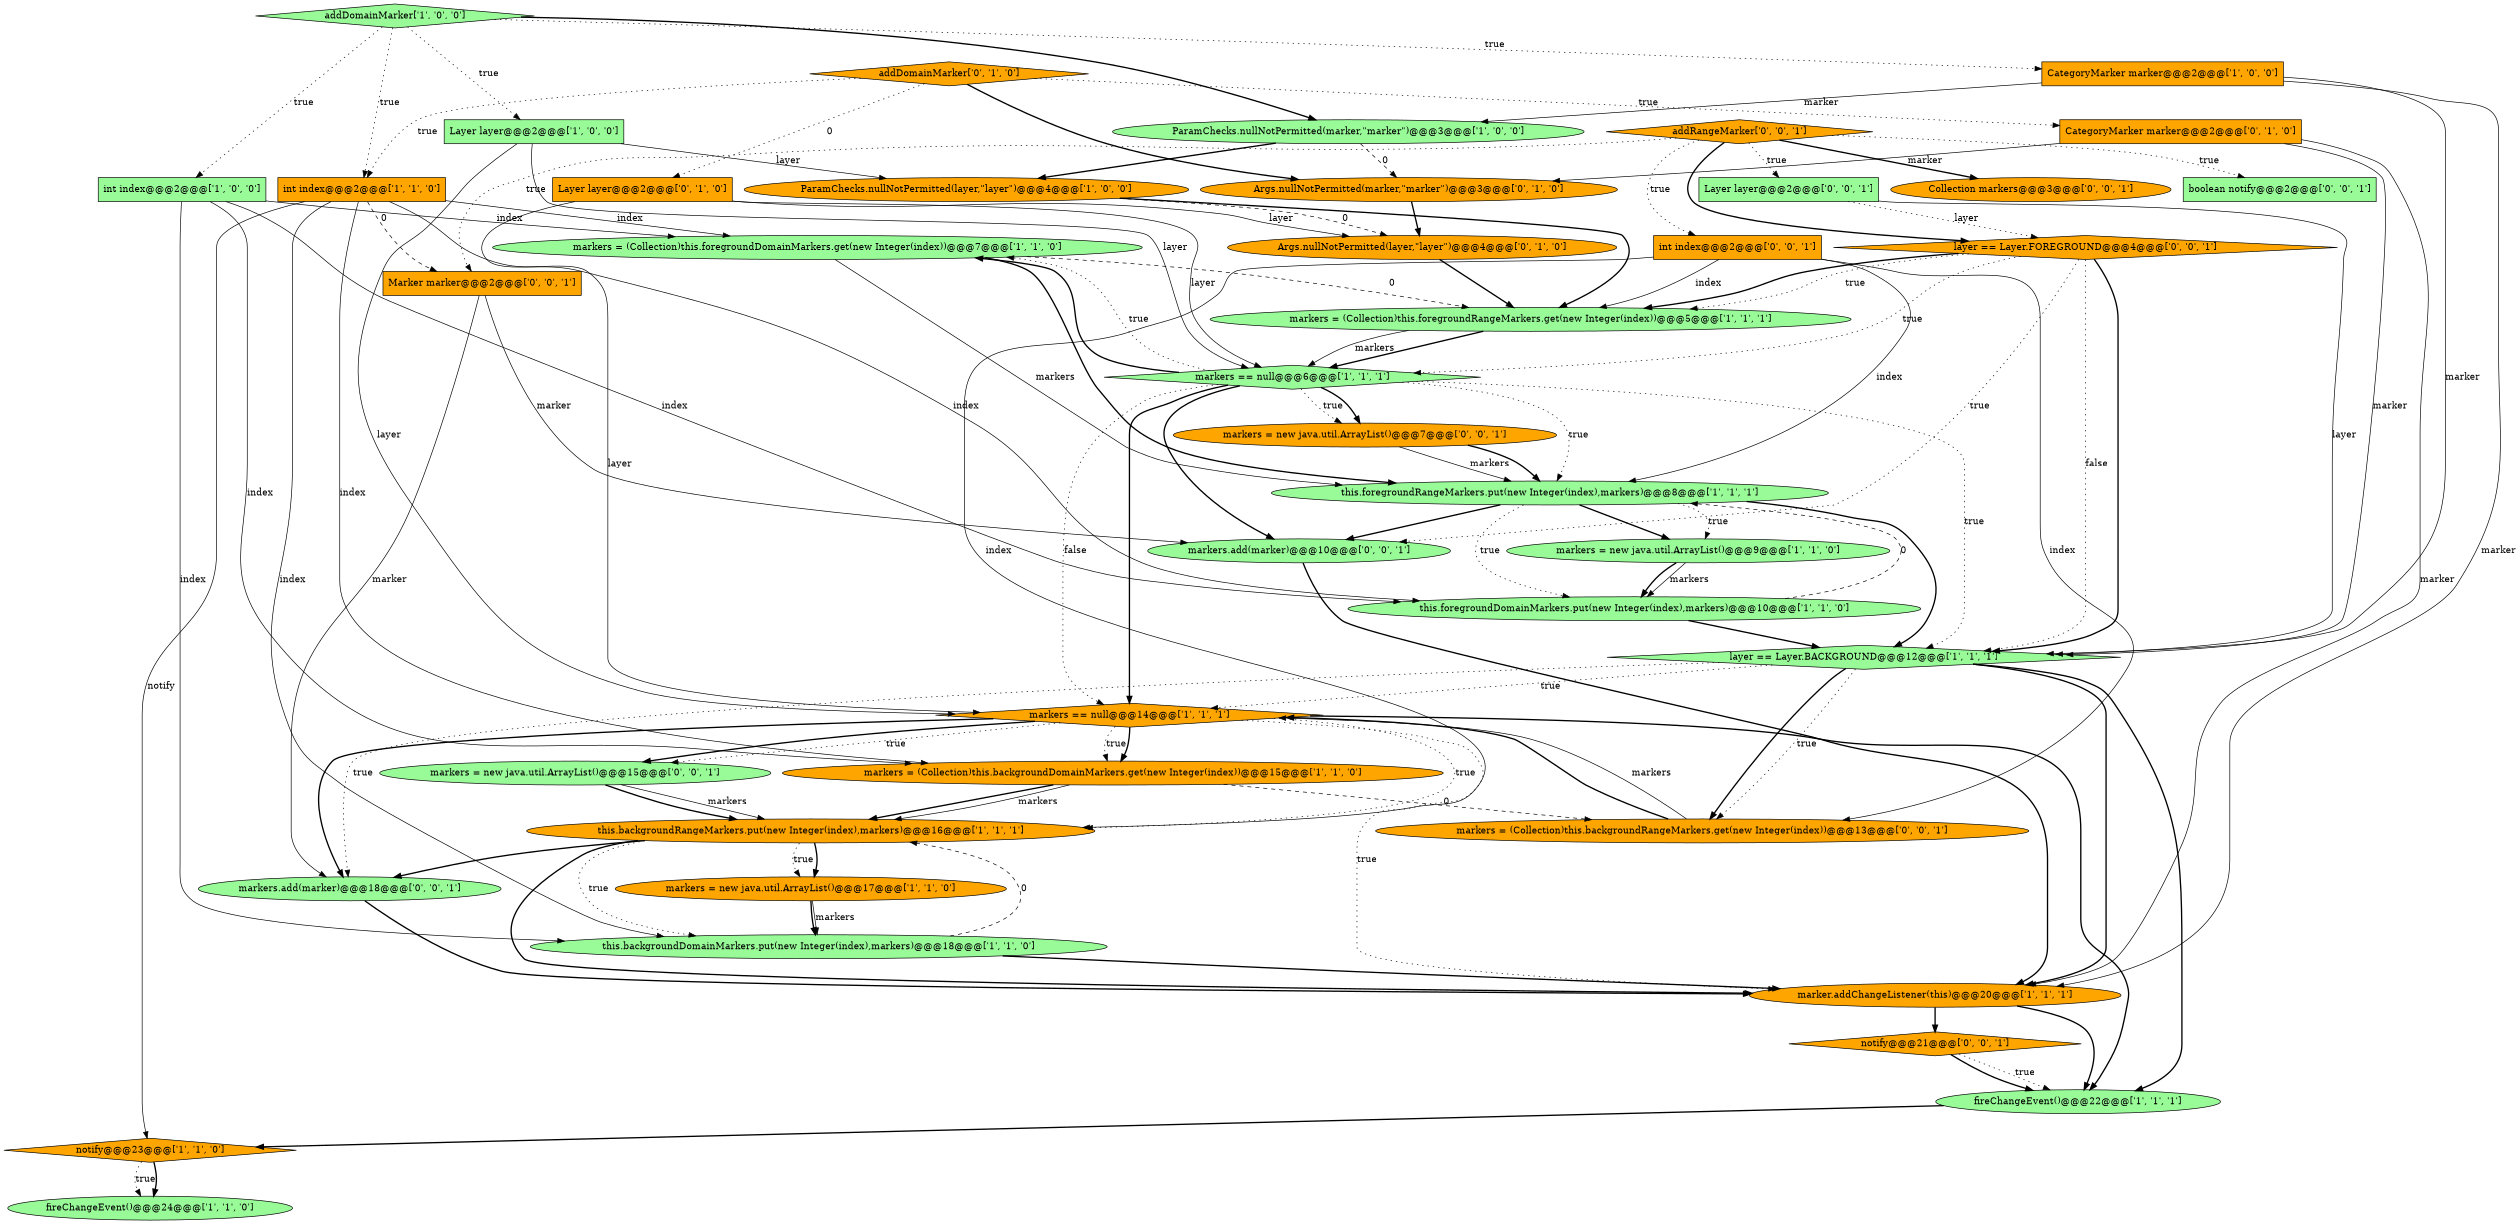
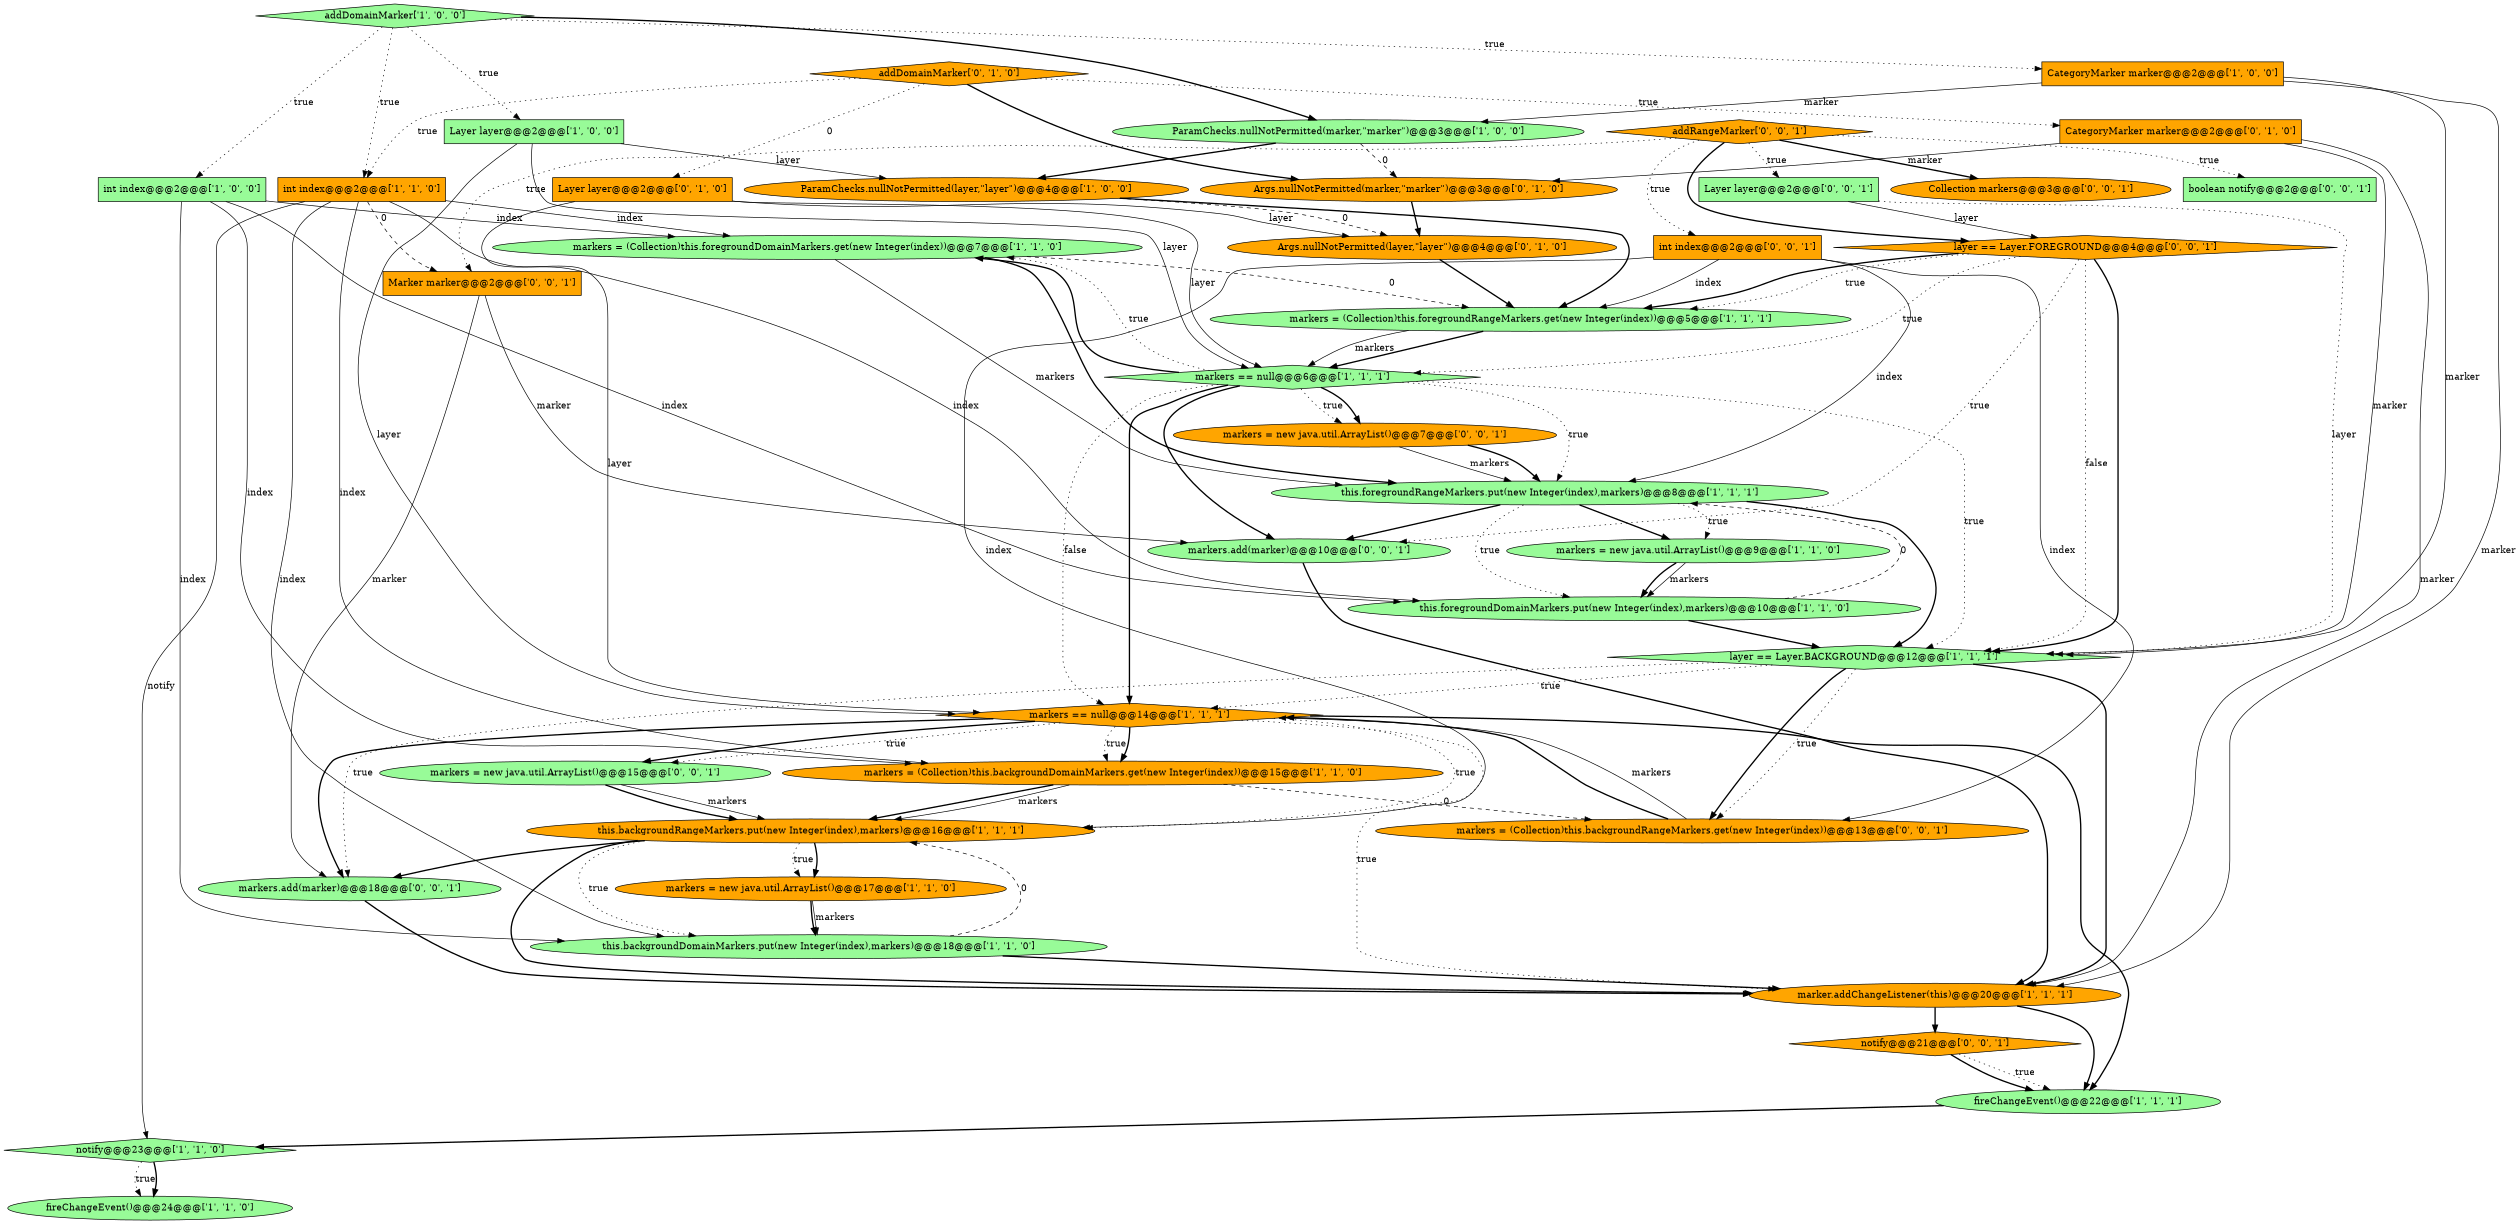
edge "Layer layer@@@2@@@['0', '0', '1']" -> "layer == Layer.FOREGROUND@@@4@@@['0', '0', '1']": style dotted -> solid
edge "Layer layer@@@2@@@['0', '0', '1']" -> "layer == Layer.BACKGROUND@@@12@@@['1', '1', '1']": style solid -> dotted
edge "layer == Layer.BACKGROUND@@@12@@@['1', '1', '1']" -> "fireChangeEvent()@@@22@@@['1', '1', '1']": removed
node "notify@@@23@@@['1', '1', '0']": fillcolor orange -> palegreen
